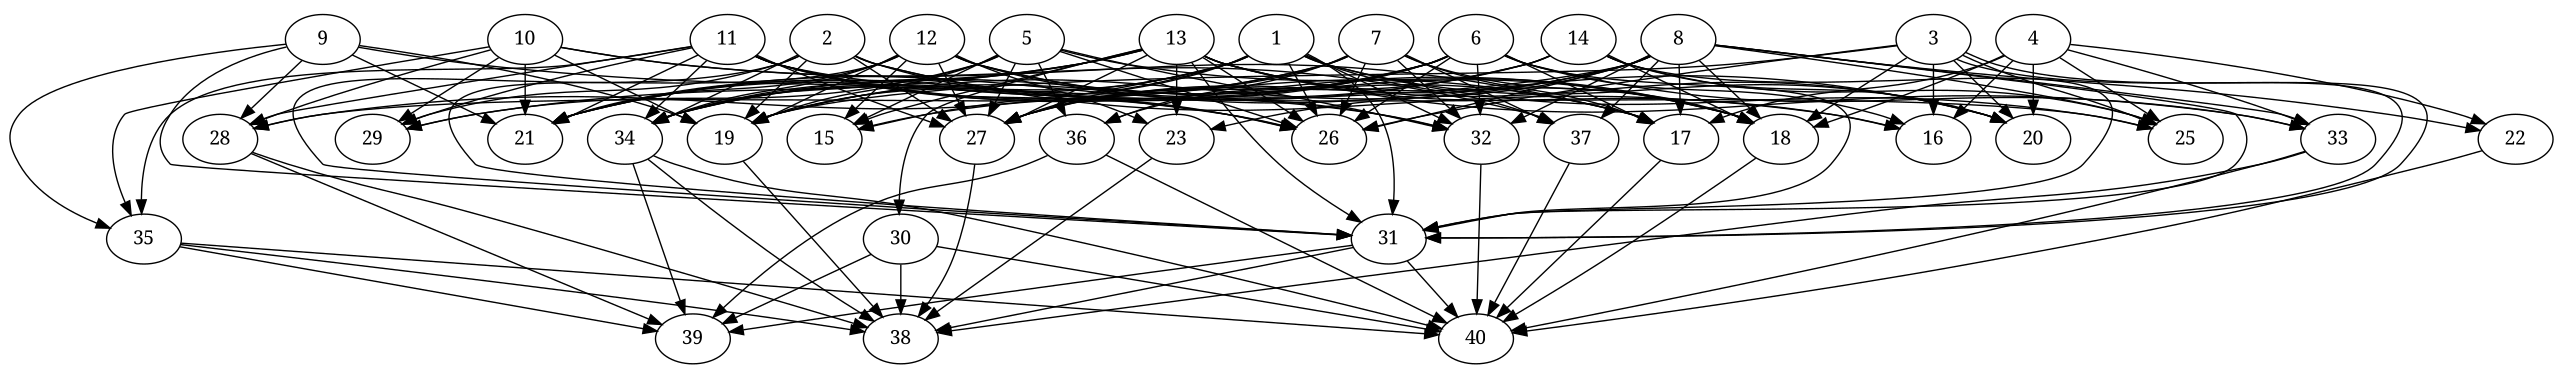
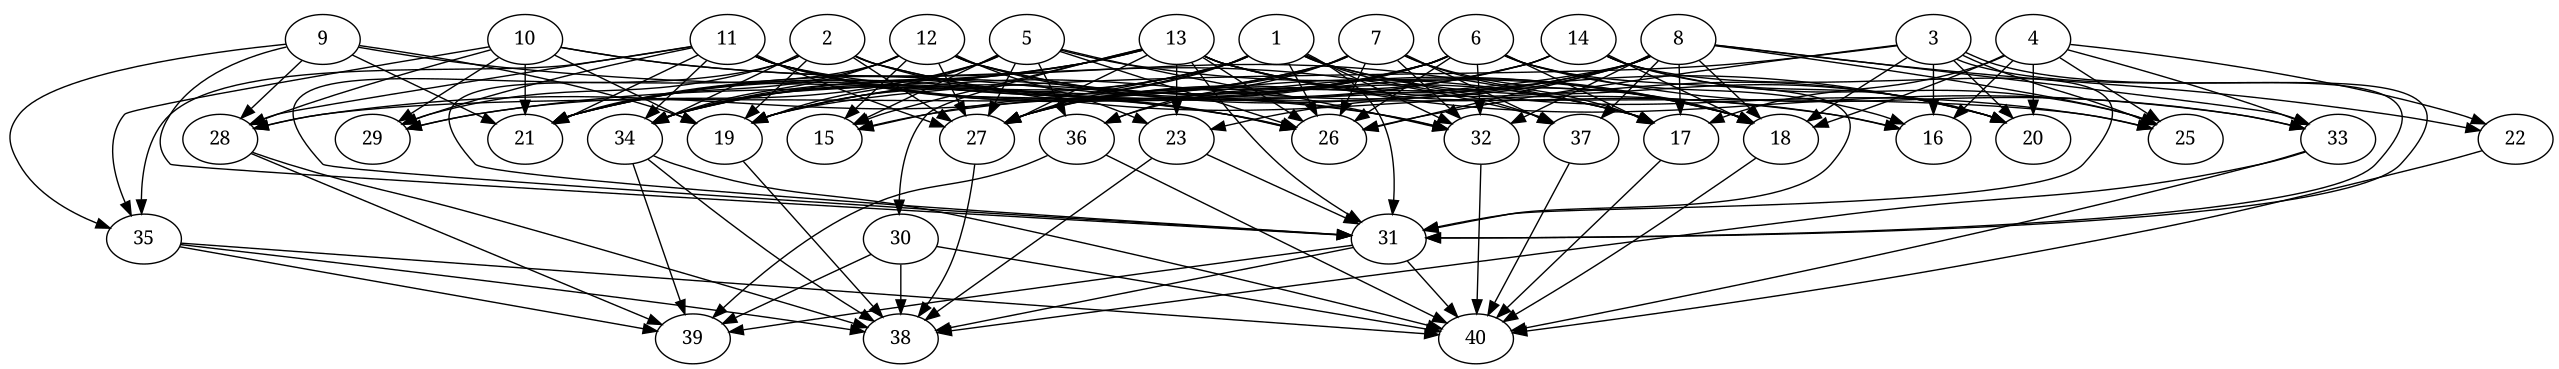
edge "12" -> "19": removed
edge "8" -> "31": now "23" -> "31"
